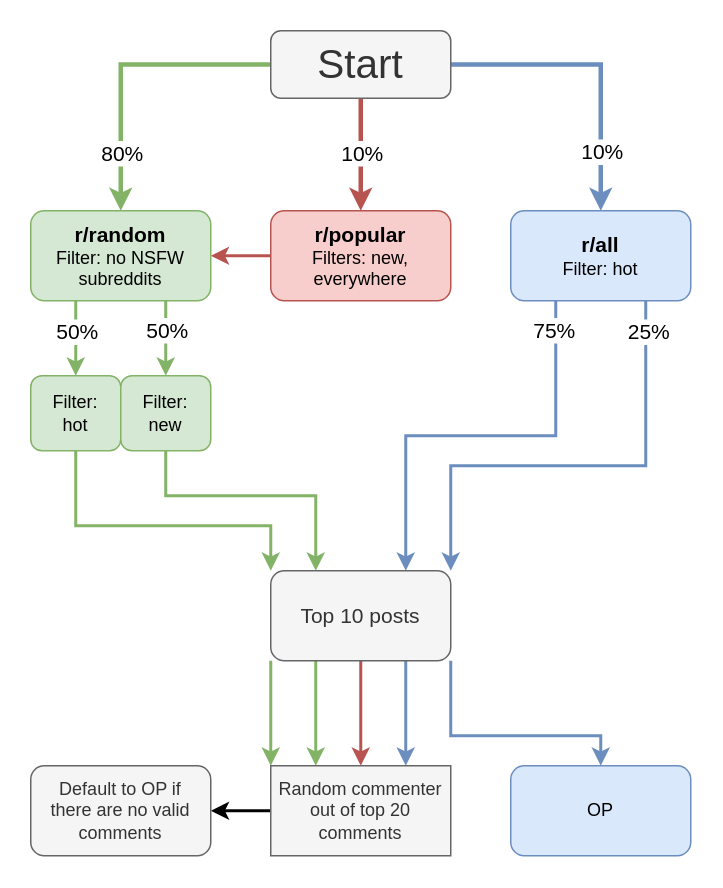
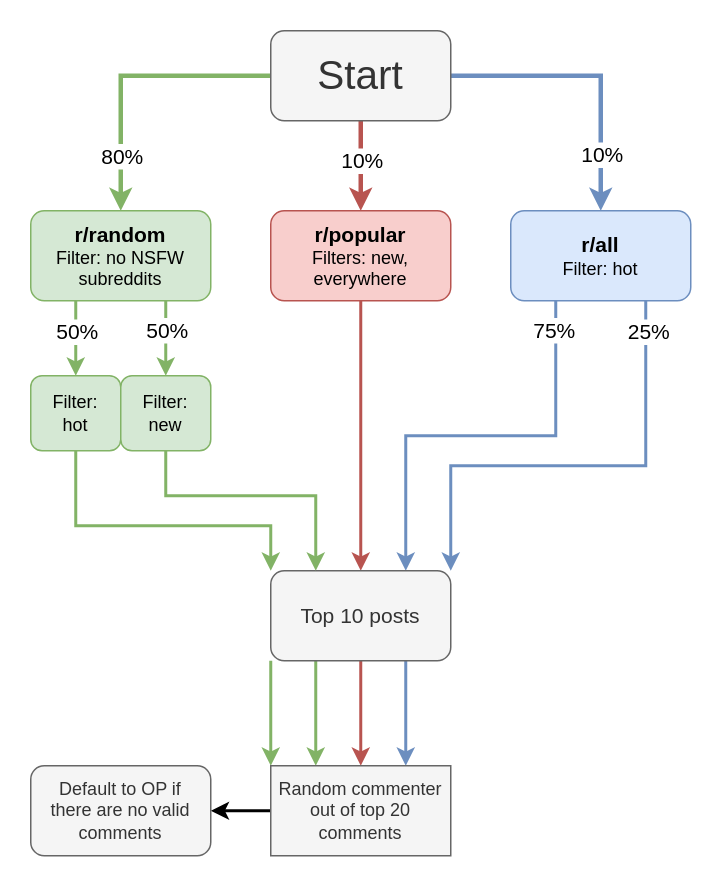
node "Start": size 180x68 -> 180x90
edge "r/popular Filters: new, everywhere" -> "r/random Filter: no NSFW subreddits": now "r/popular Filters: new, everywhere" -> "Top 10 posts"
edge "Top 10 posts" -> "OP": removed
node "OP": removed
